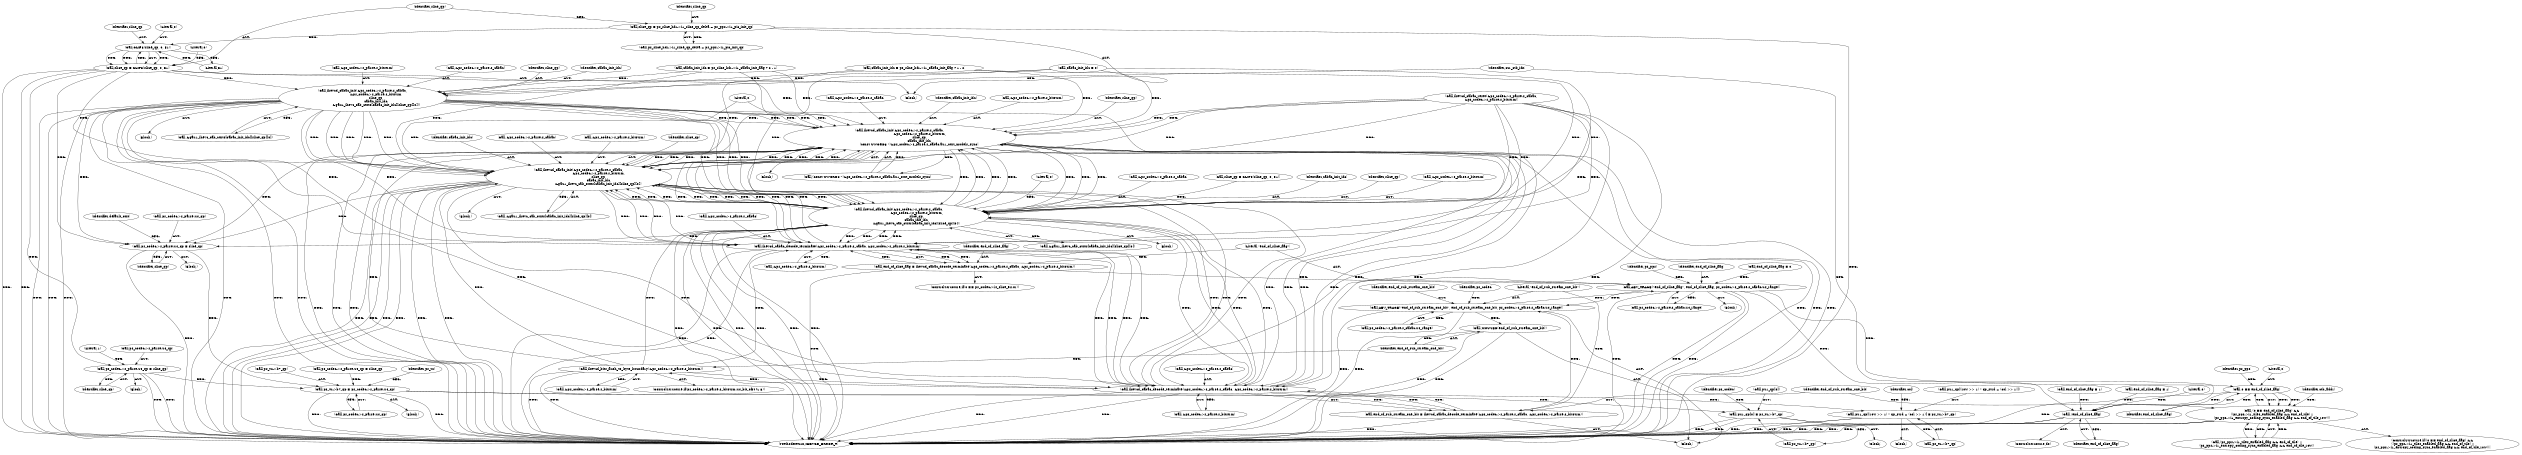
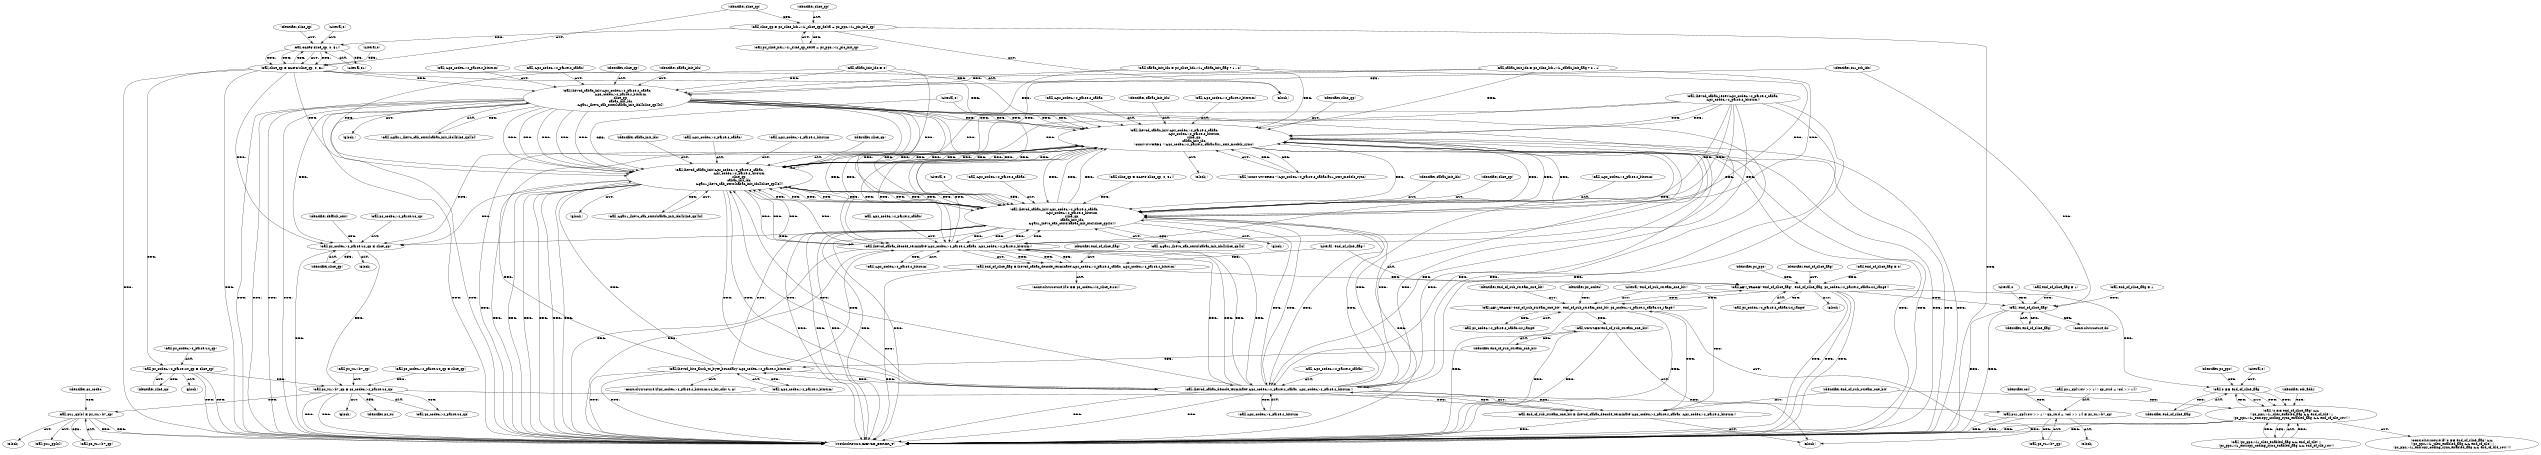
edge "(Literal,51)" -> "(Call,CLIP3(slice_qp, 0, 51))": label "DDG: " -> "AST: "
edge "(Identifier,cur_ctb_idx)" -> "(Call,!end_of_slice_flag)": label "CFG: " -> "DDG: "
node "(Literal,1)": removed
edge "(Identifier,ps_tu)" -> "(Call,ps_tu->b7_qp = ps_codec->s_parse.u4_qp)": reversed
edge "(Call,pu1_qp[0])" -> "(Call,pu1_qp[0] = ps_tu->b7_qp)": reversed
edge "(Call,0 == end_of_slice_flag)" -> "(Call,!end_of_slice_flag)": removed, label "DDG:"
edge "(Call,!end_of_slice_flag)" -> "(ControlStructure,do)": label "AST: " -> "CFG: "
edge "(Call,0 == end_of_slice_flag)" -> "(MethodReturn,IHEVCD_ERROR_T)": removed, label "DDG:"
